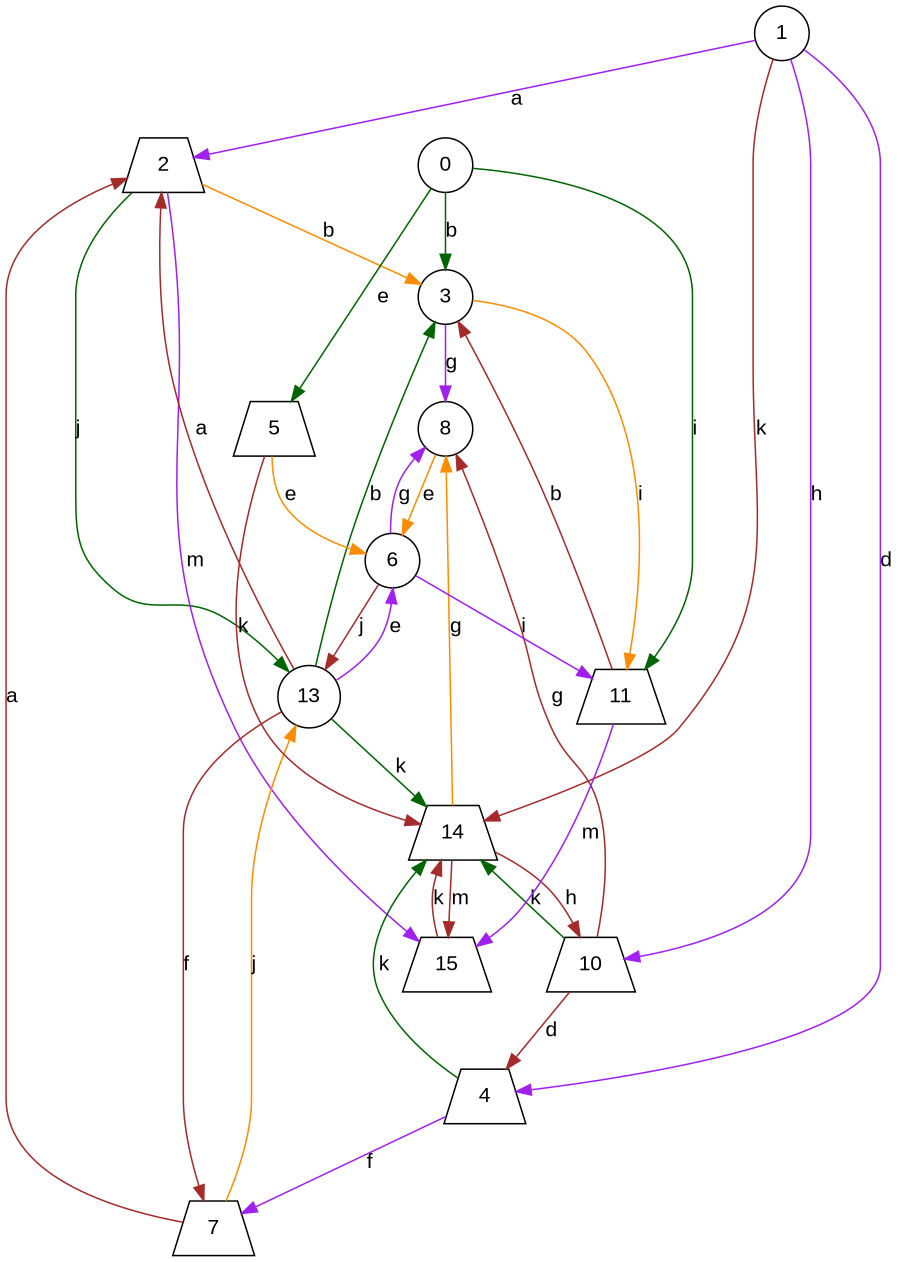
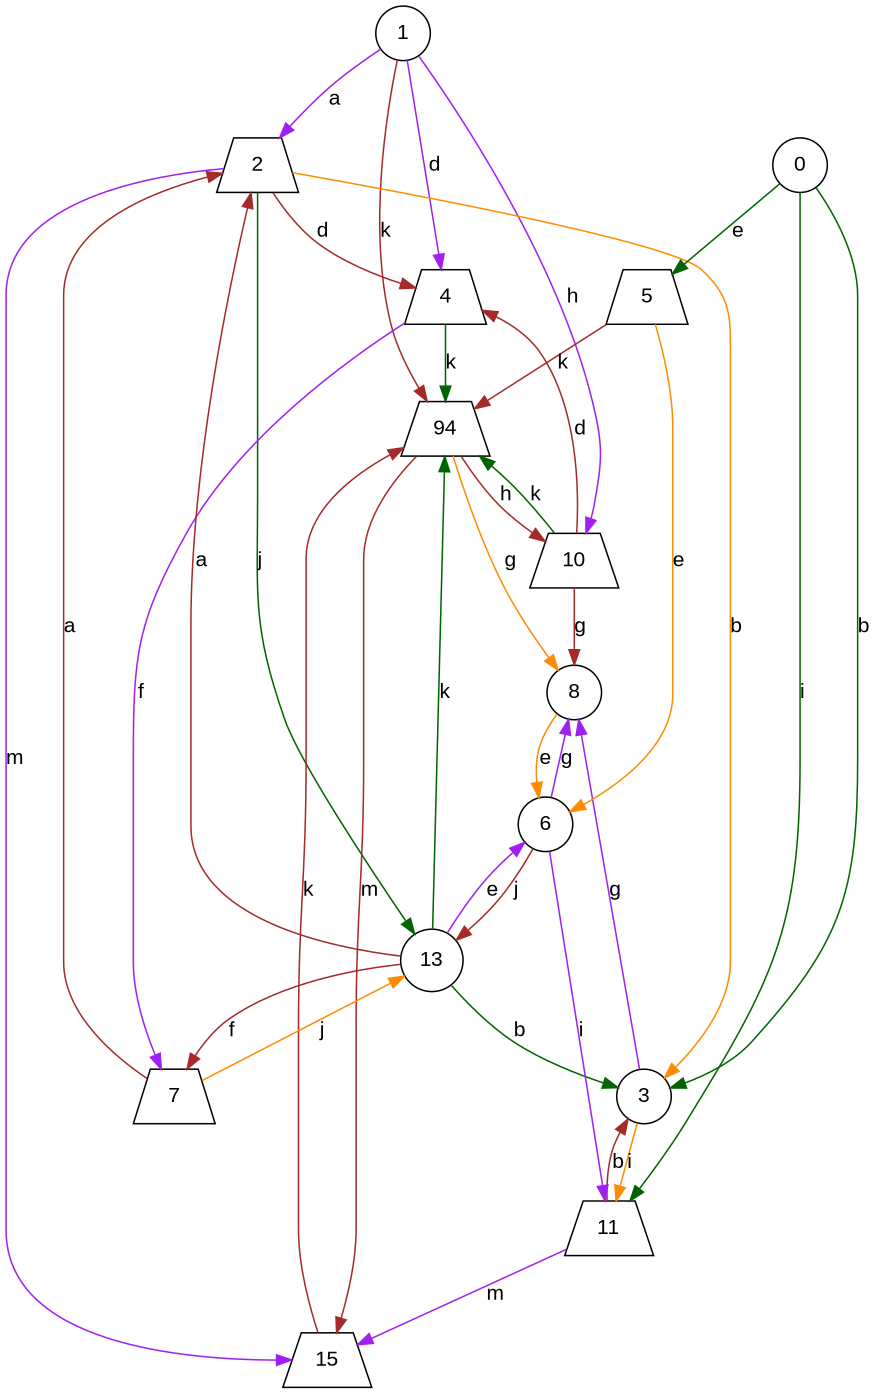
edge "2" -> "4": added, label "d"
node "14": label "14" -> "94"
